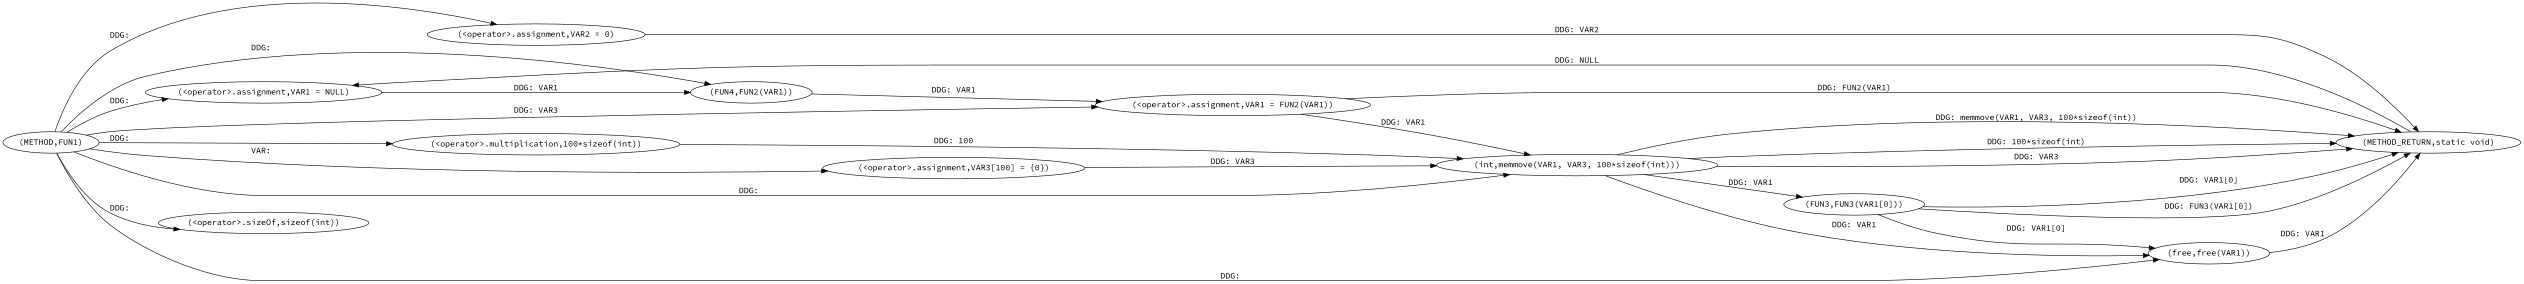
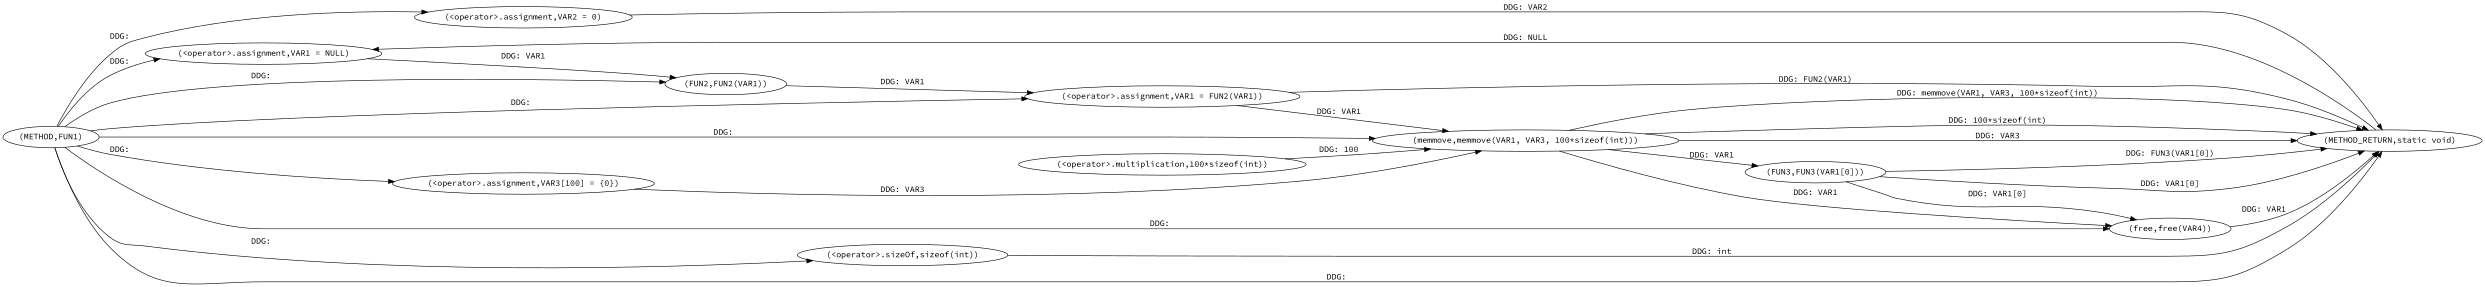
node "(FUN4,FUN2(VAR1))": label "(FUN4,FUN2(VAR1))" -> "(FUN2,FUN2(VAR1))"
edge "(METHOD,FUN1)" -> "(<operator>.assignment,VAR1 = FUN2(VAR1))": label "DDG: VAR3" -> "DDG: "
edge "(METHOD,FUN1)" -> "(<operator>.multiplication,100*sizeof(int))": now "(METHOD,FUN1)" -> "(METHOD_RETURN,static void)"
edge "(METHOD,FUN1)" -> "(<operator>.assignment,VAR3[100] = {0})": label "VAR: " -> "DDG: "
node "(int,memmove(VAR1, VAR3, 100*sizeof(int)))": label "(int,memmove(VAR1, VAR3, 100*sizeof(int)))" -> "(memmove,memmove(VAR1, VAR3, 100*sizeof(int)))"
node "(free,free(VAR1))": label "(free,free(VAR1))" -> "(free,free(VAR4))"
edge "(<operator>.sizeOf,sizeof(int))" -> "(METHOD_RETURN,static void)": added, label "DDG: int"
